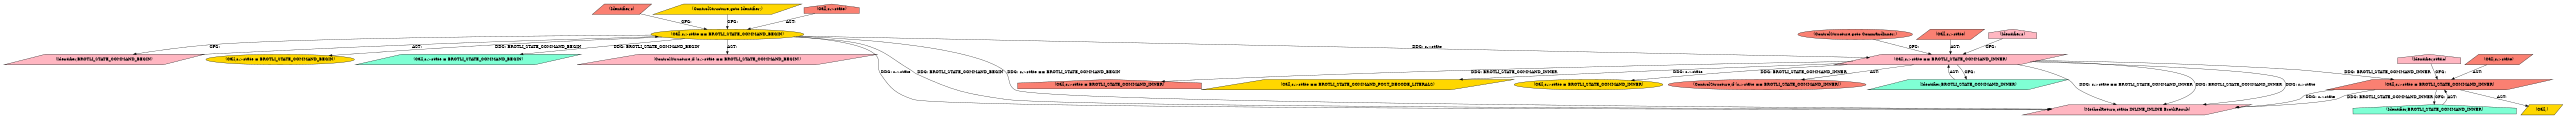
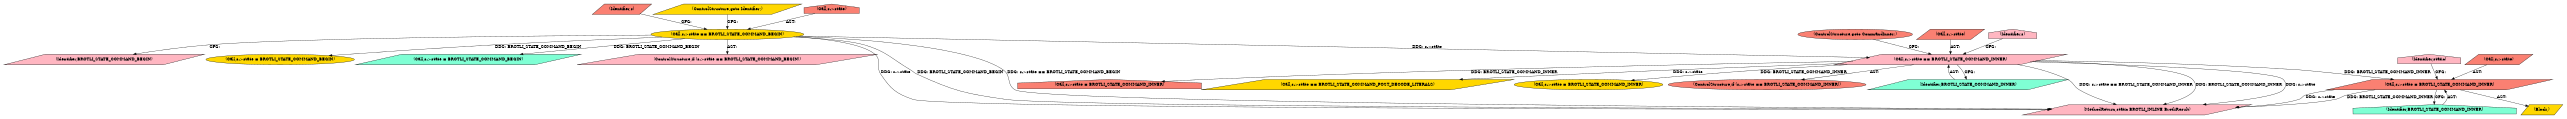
edge "(Identifier,BROTLI_STATE_COMMAND_BEGIN)" -> "(Call,s->state == BROTLI_STATE_COMMAND_BEGIN)": removed, label "AST:"
node "(MethodReturn,static INLINE_INLINE BrotliResult)": label "(MethodReturn,static INLINE_INLINE BrotliResult)" -> "(MethodReturn,static BROTLI_INLINE BrotliResult)"
node "(Call,)": label "(Call,)" -> "(Block,)"
